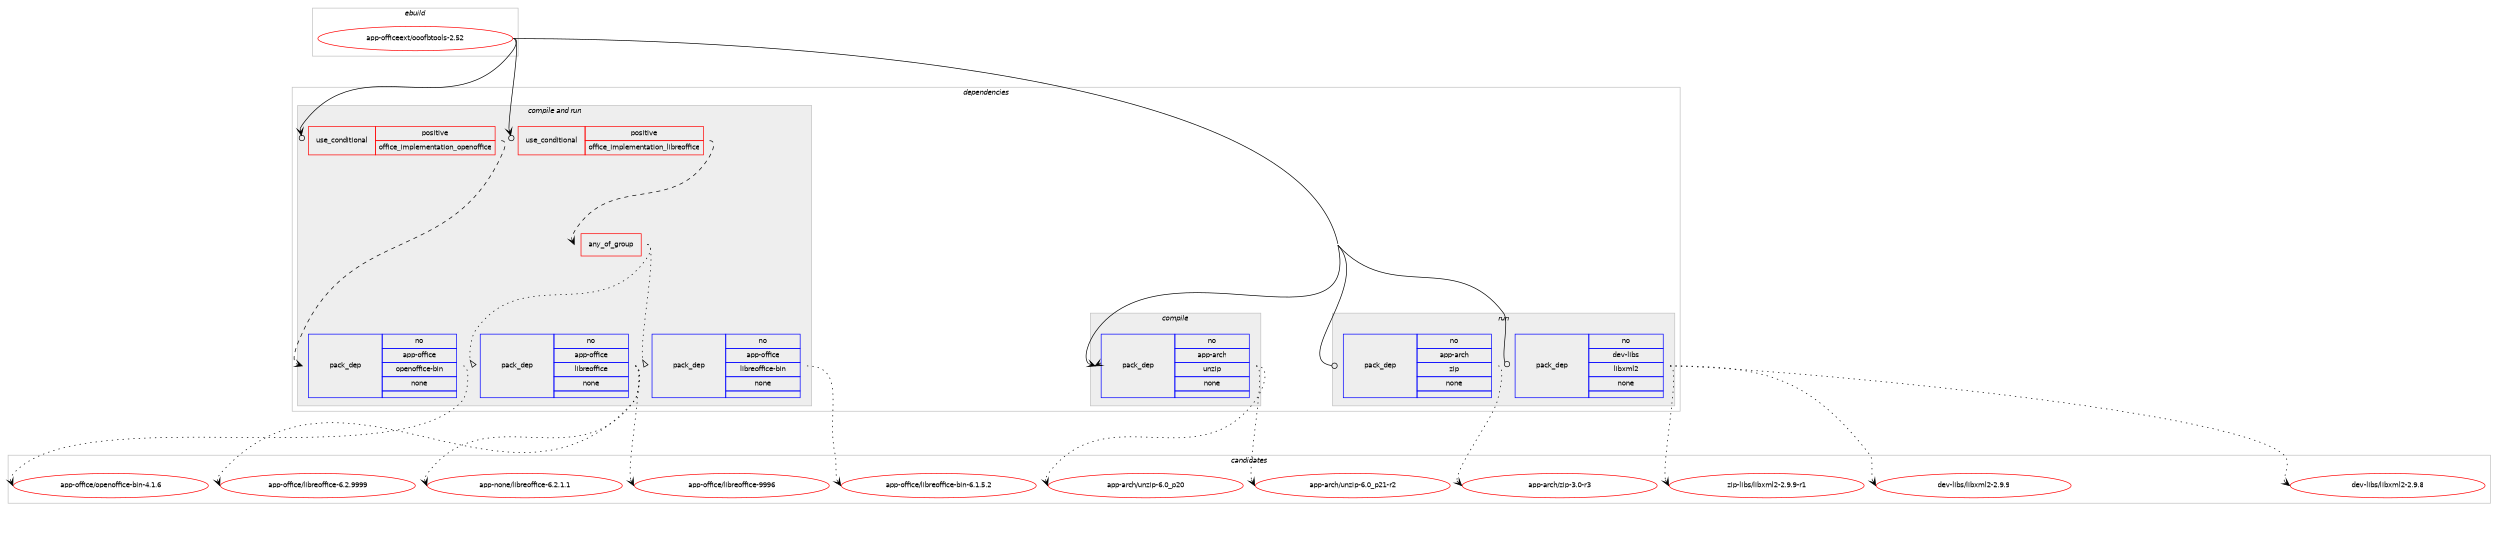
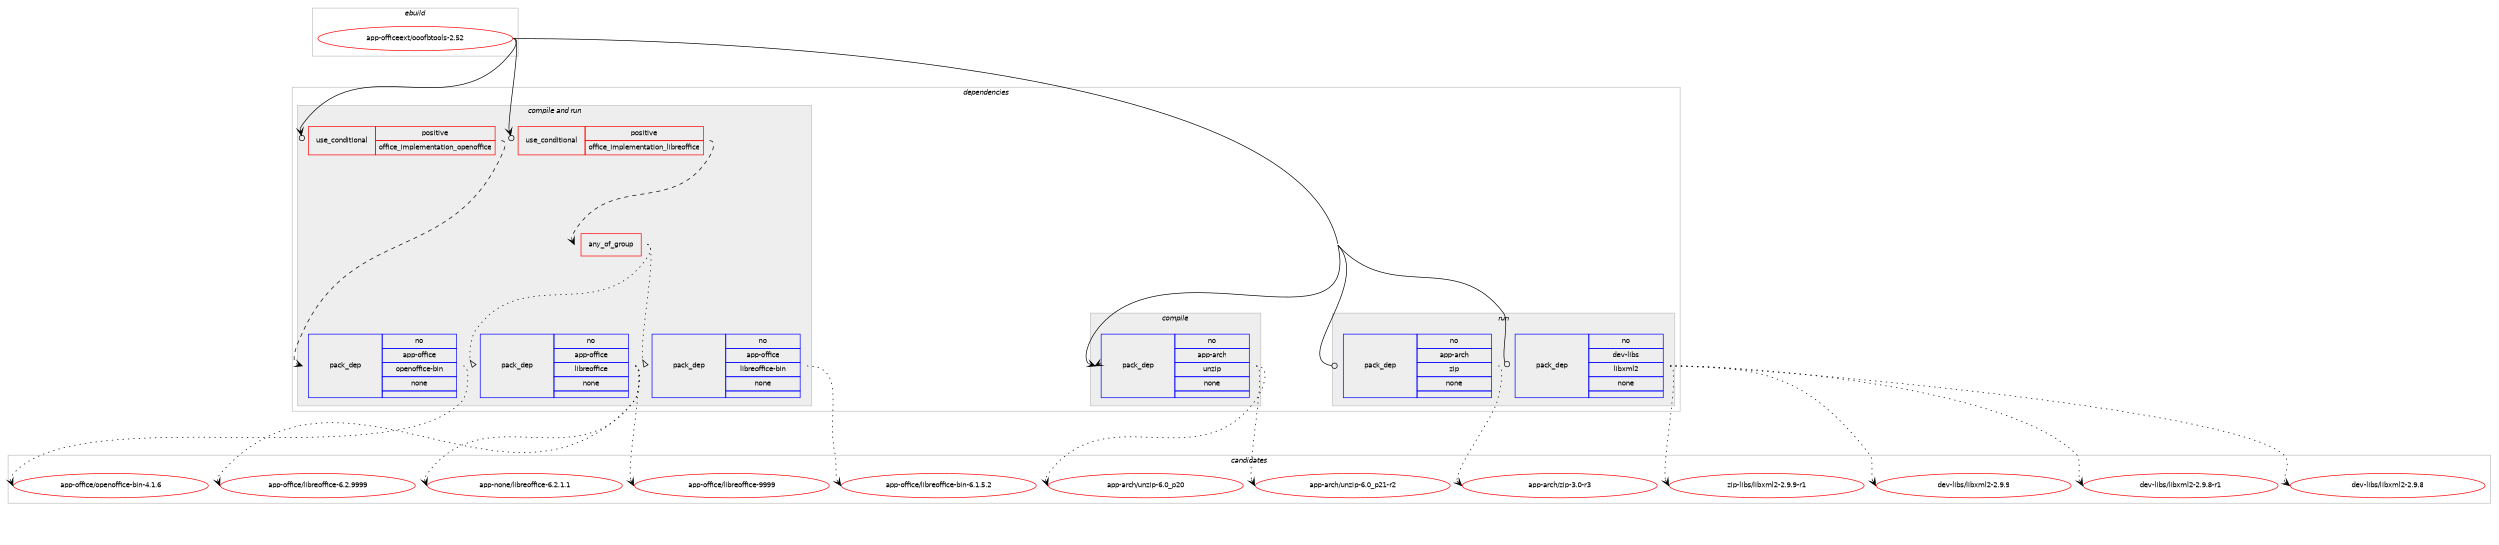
node "app-office/libreoffice-9996": label "app-office/libreoffice-9996" -> "app-office/libreoffice-9999"
node "dev-libs/libxml2-2.9.8-r1": added
